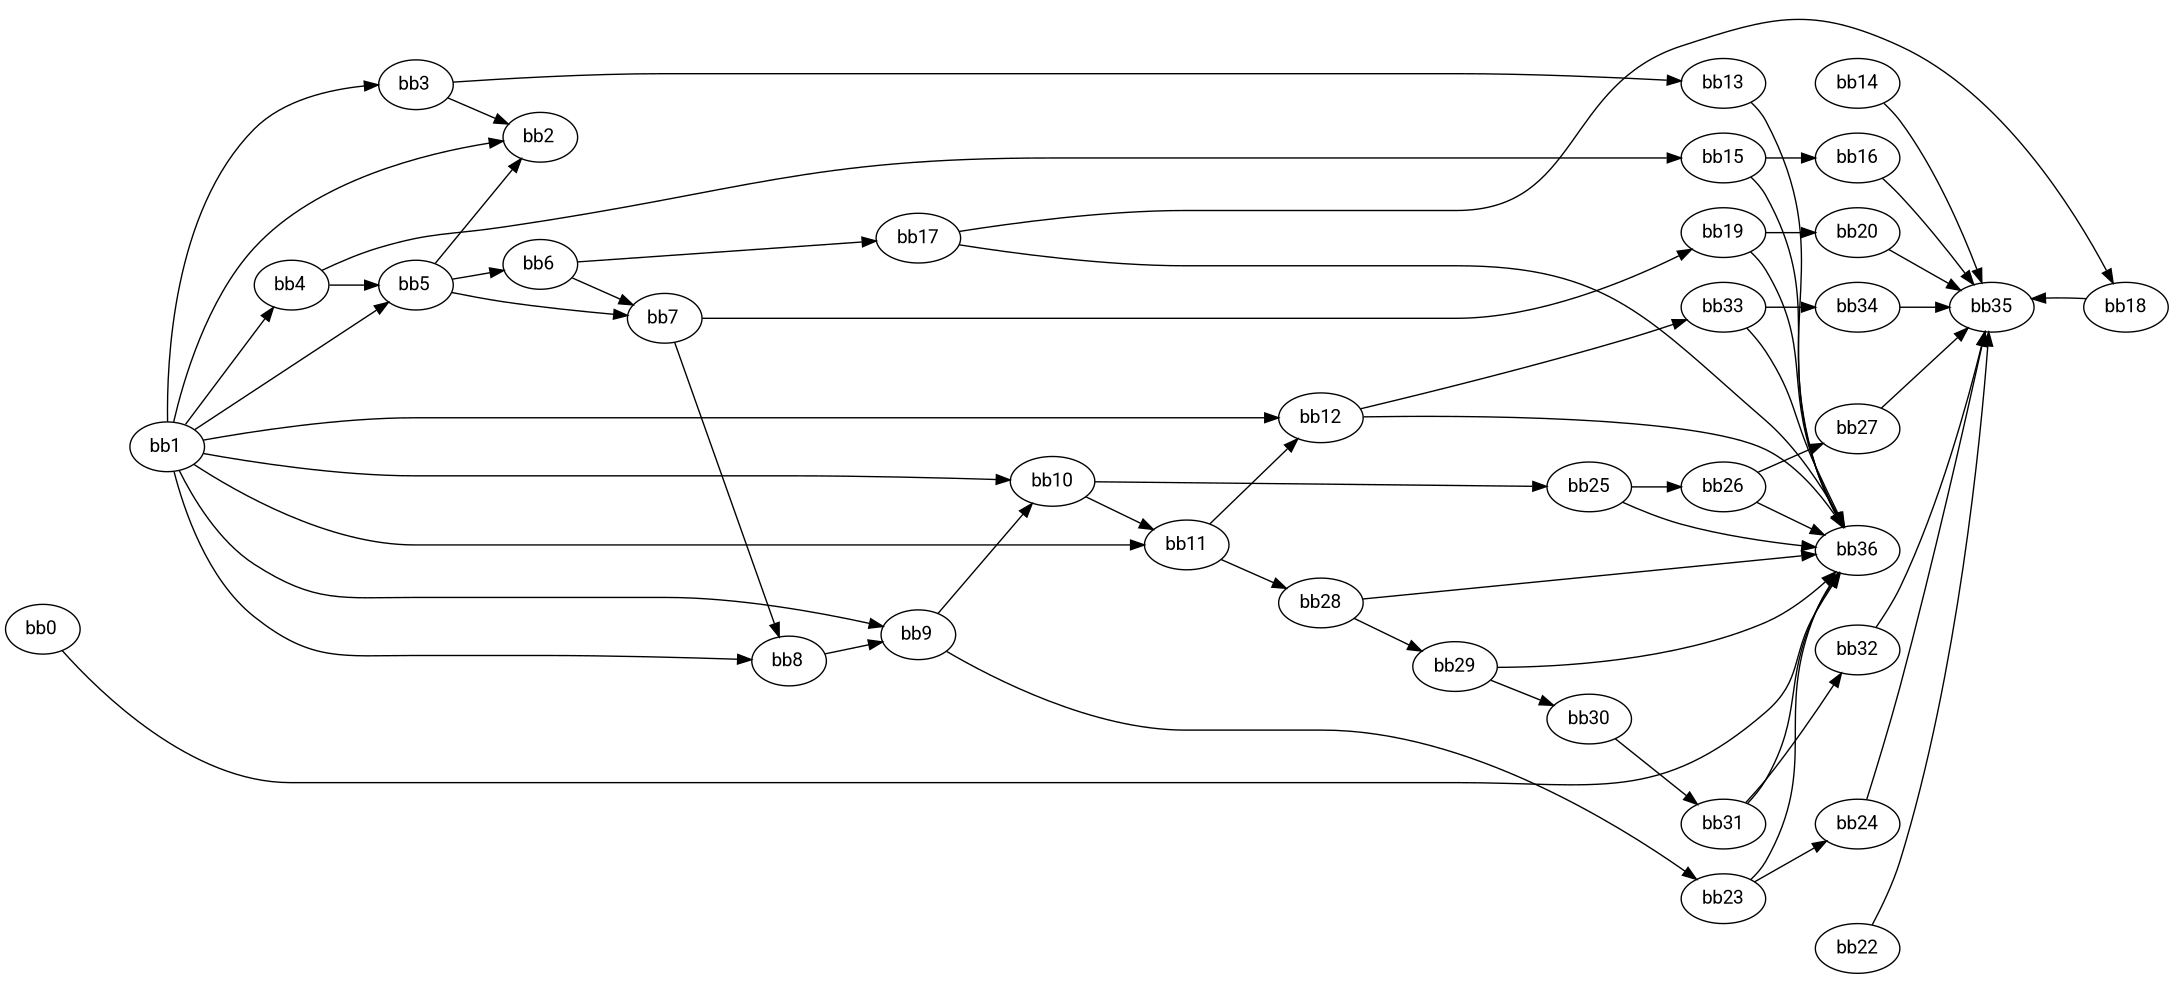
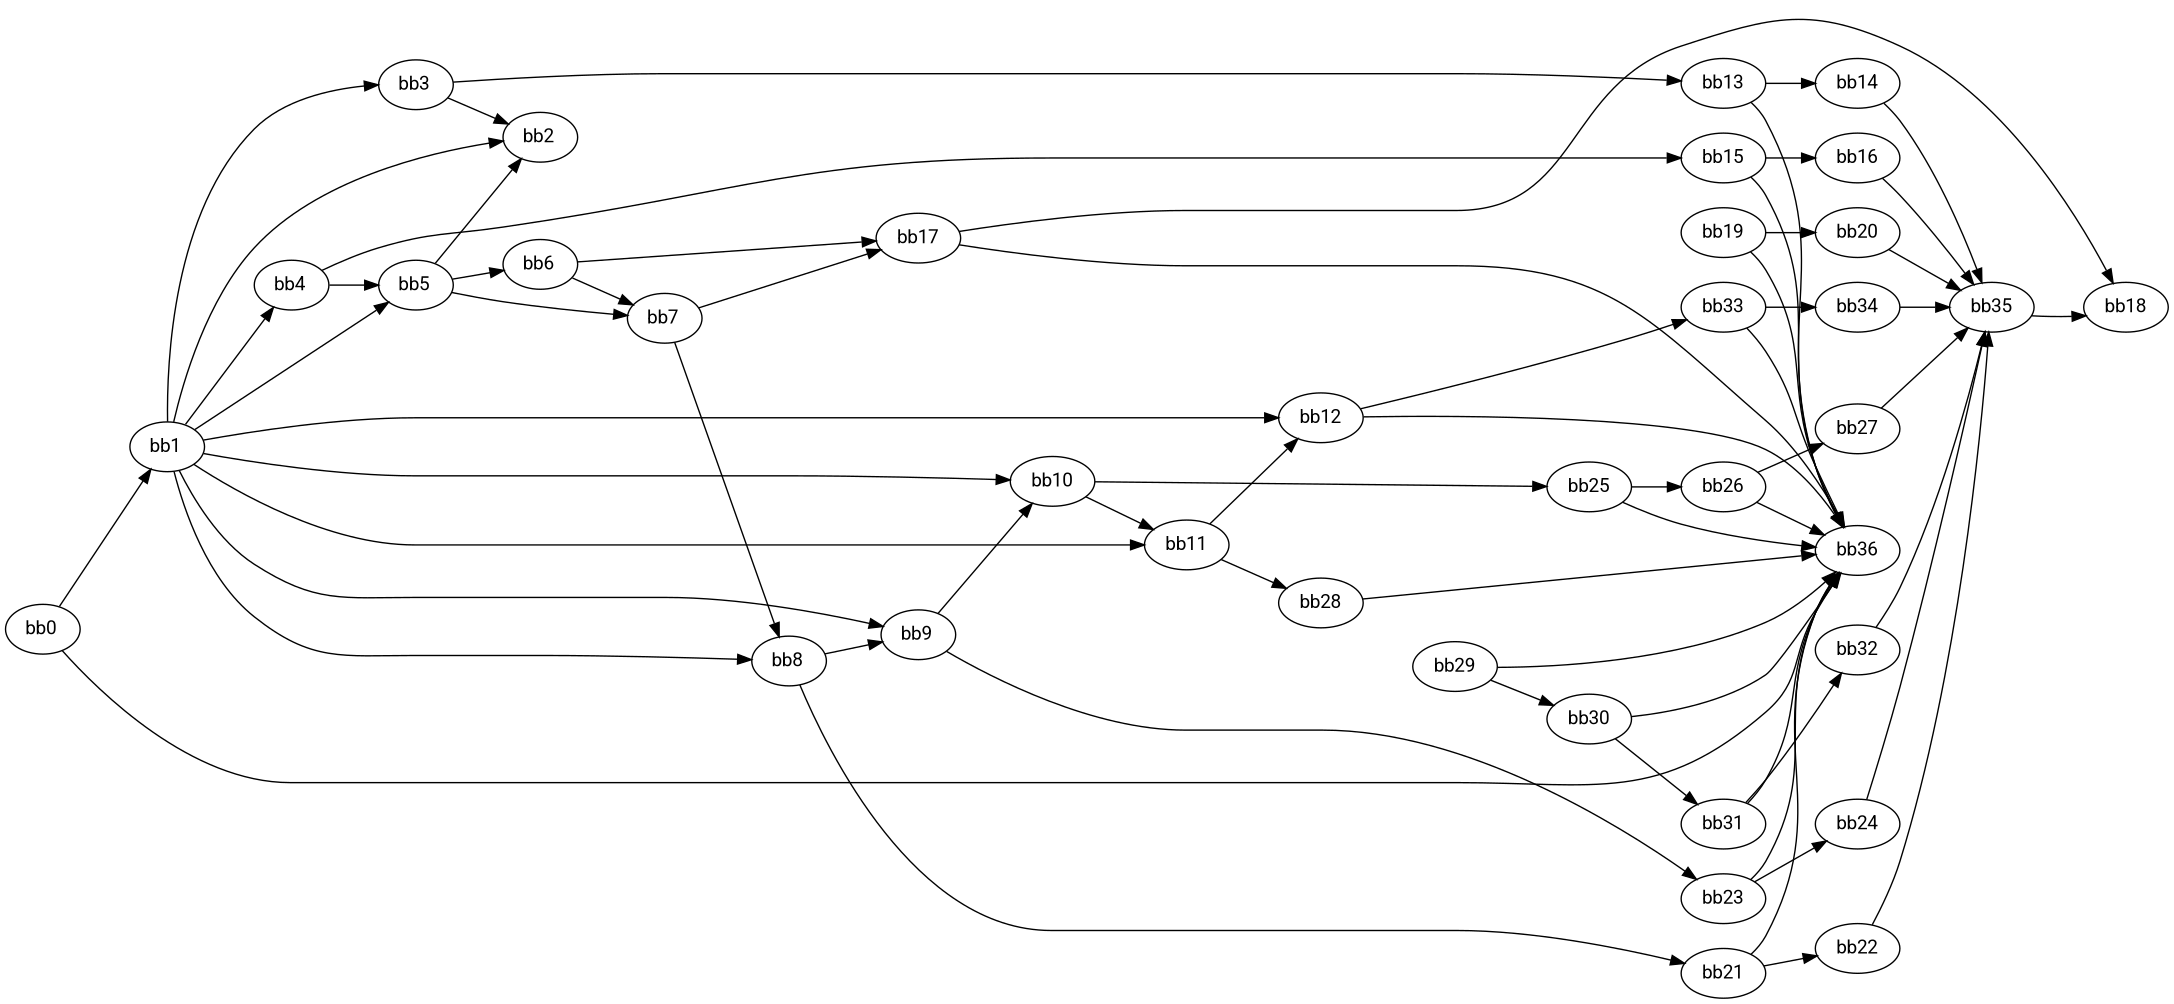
edge "bb13" -> "bb14": added
edge "bb18" -> "bb35": reversed
edge "bb7" -> "bb19": now "bb7" -> "bb17"
edge "bb0" -> "bb1": added
edge "bb28" -> "bb29": removed
edge "bb30" -> "bb36": added
node "bb21": added
